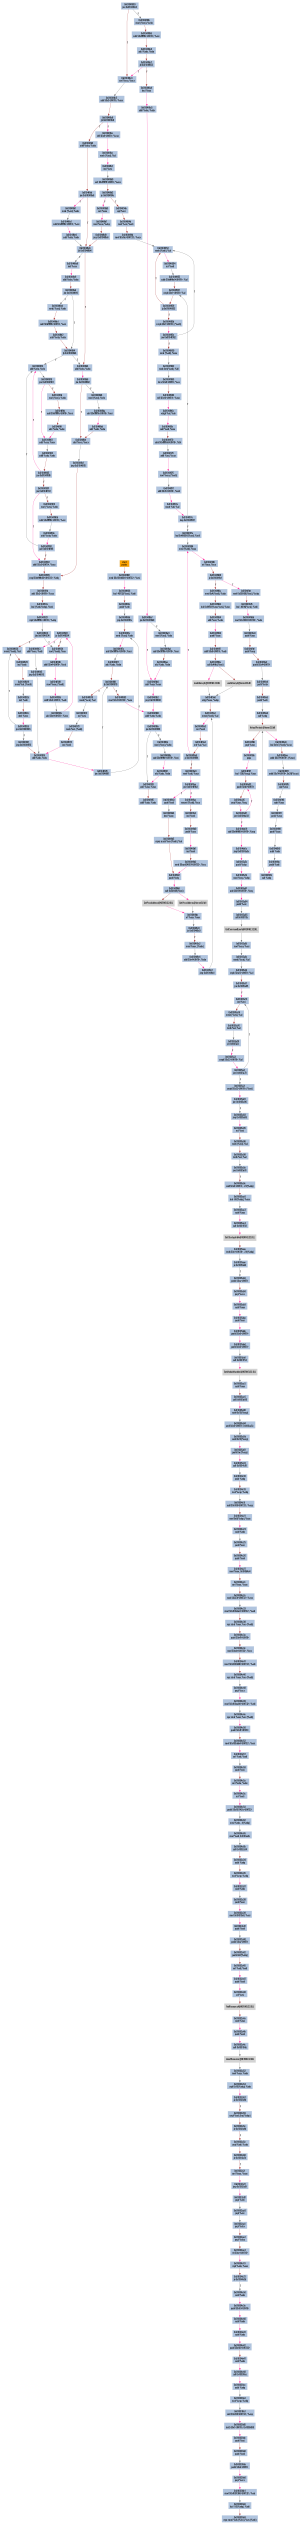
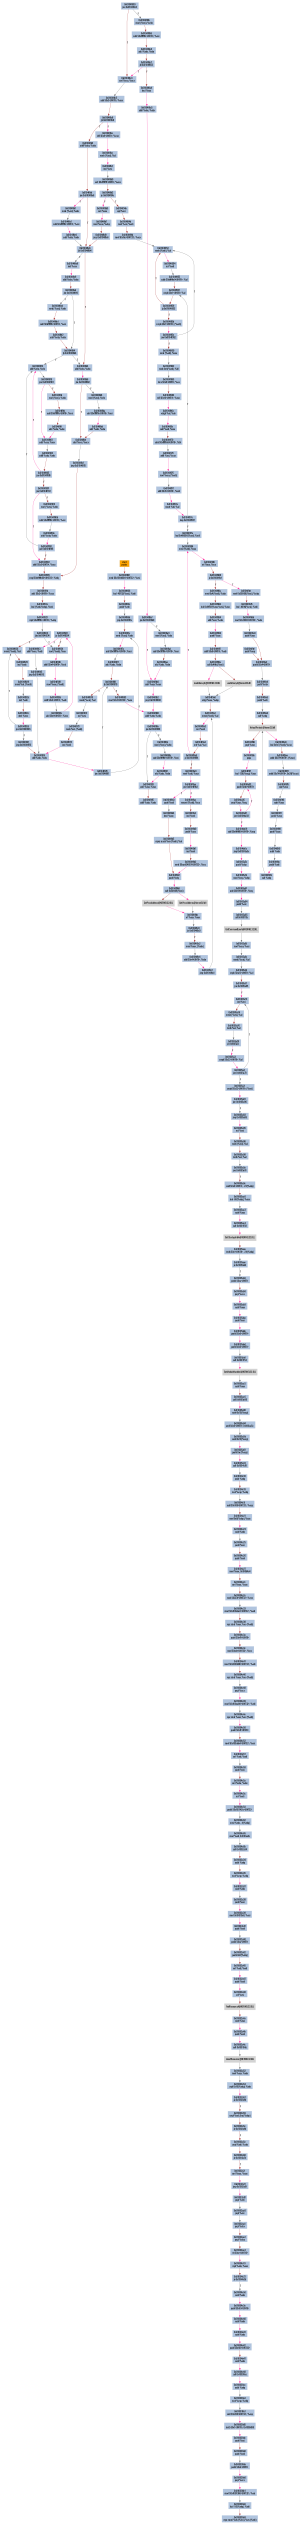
edge "0x0104f9e0 pushl %eax" -> "0x0104f9e1 pushl %esp": now "0x0104f9e0 pushl %eax" -> "0x0104f9e2 pushl $0x4<UINT8>"
